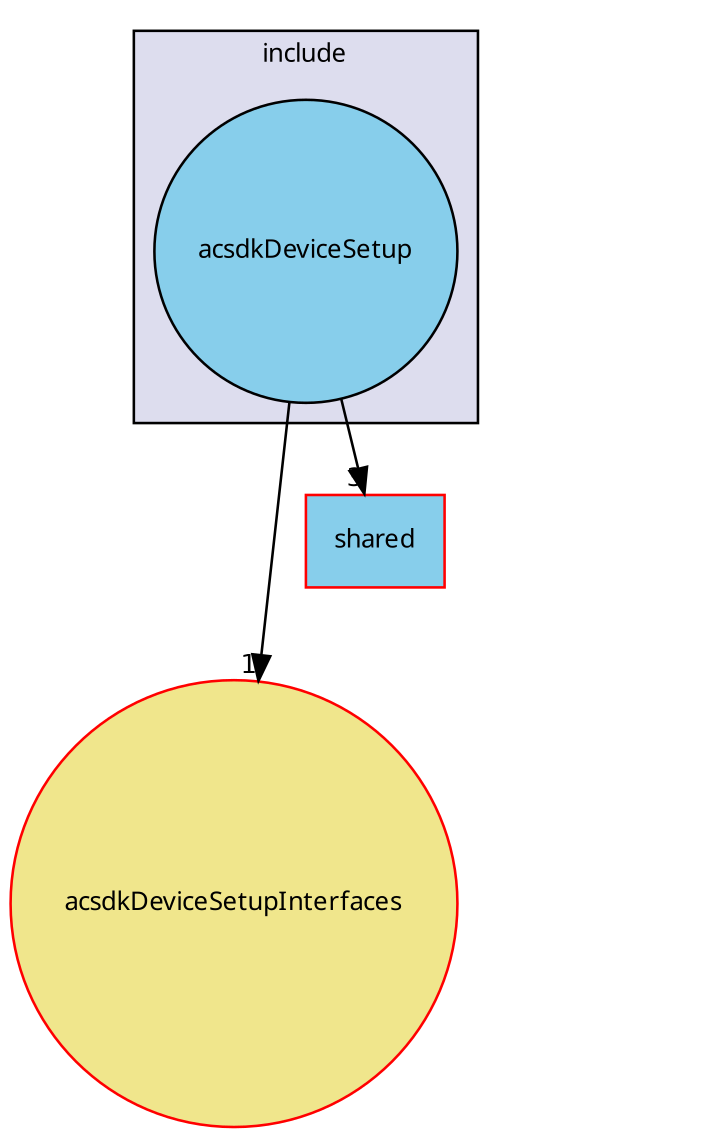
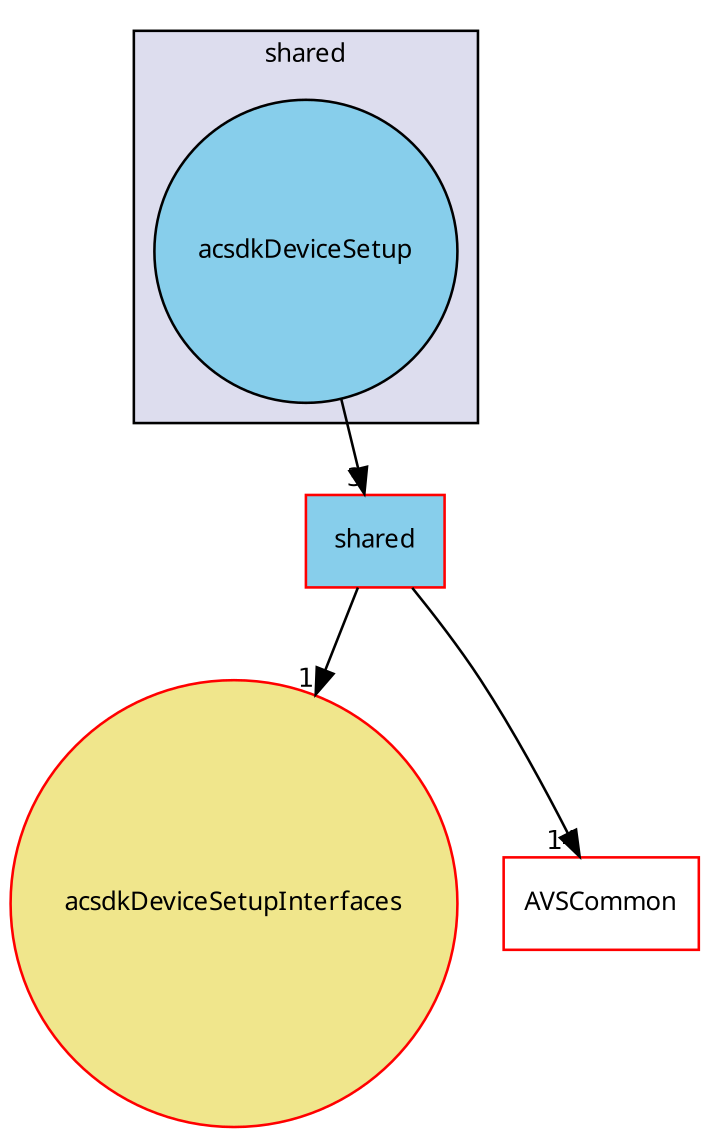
cluster "include": label "include" -> "shared"
edge "acsdkDeviceSetup" -> "acsdkDeviceSetupInterfaces": now "shared" -> "acsdkDeviceSetupInterfaces"
node "AVSCommon": added
